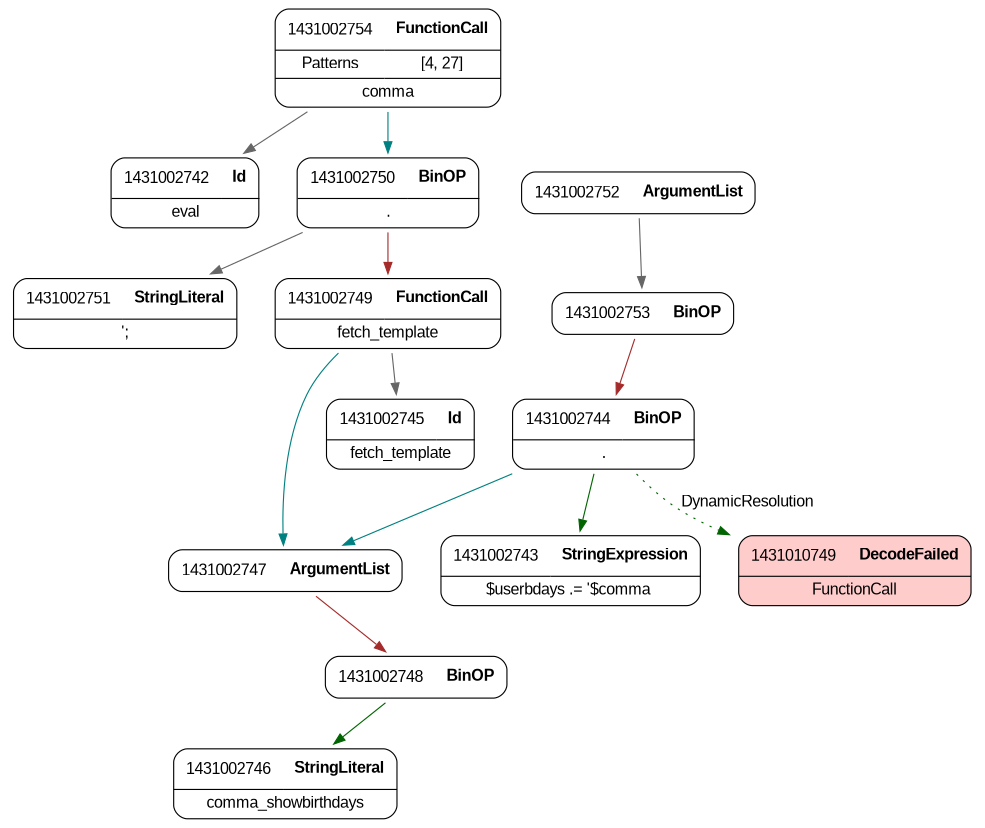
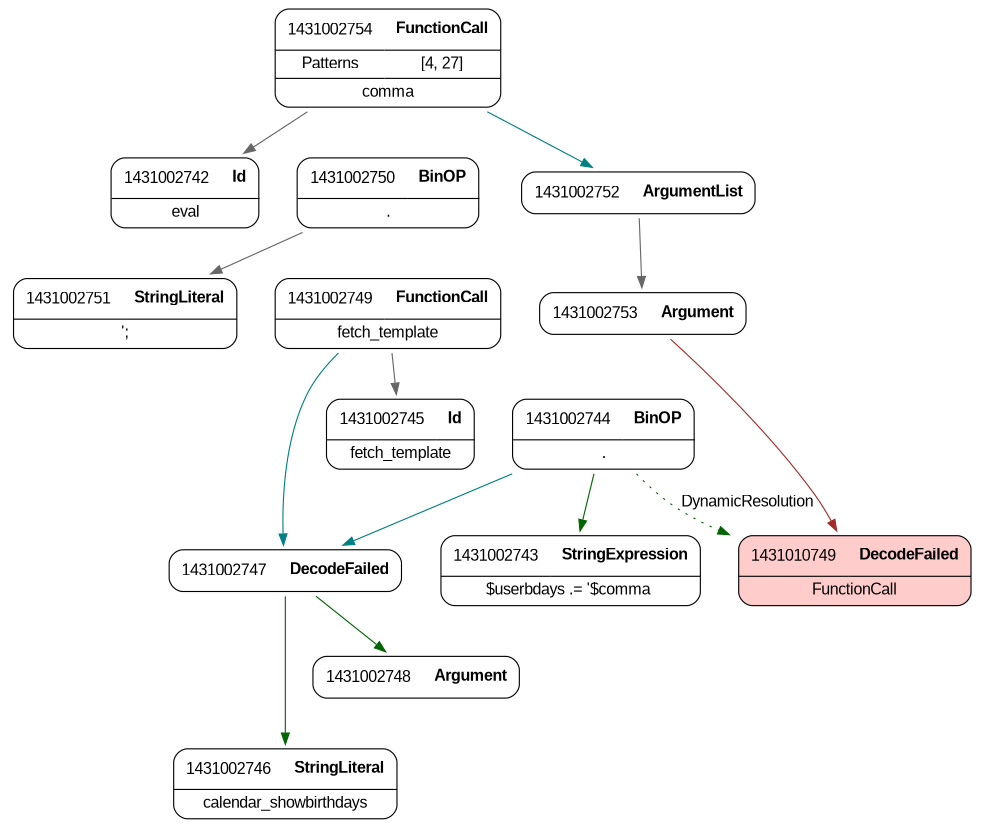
edge "1431002754" -> "1431002750": now "1431002754" -> "1431002752"
edge "1431002750" -> "1431002749": removed
node "1431002753": text "BinOP" -> "Argument"
edge "1431002753" -> "1431002744": now "1431002753" -> "1431010749"
node "1431002747": text "ArgumentList" -> "DecodeFailed"
edge "1431002747" -> "1431002748": color brown -> darkgreen
node "1431002748": text "BinOP" -> "Argument"
edge "1431002748" -> "1431002746": now "1431002747" -> "1431002746"
node "1431002746": text "comma_showbirthdays" -> "calendar_showbirthdays"
